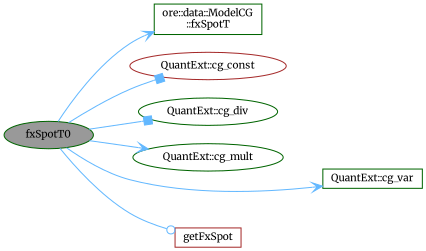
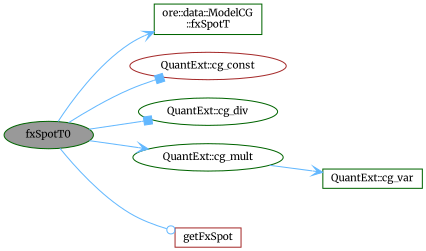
edge "fxSpotT0" -> "QuantExt::cg_var": now "QuantExt::cg_mult" -> "QuantExt::cg_var"
